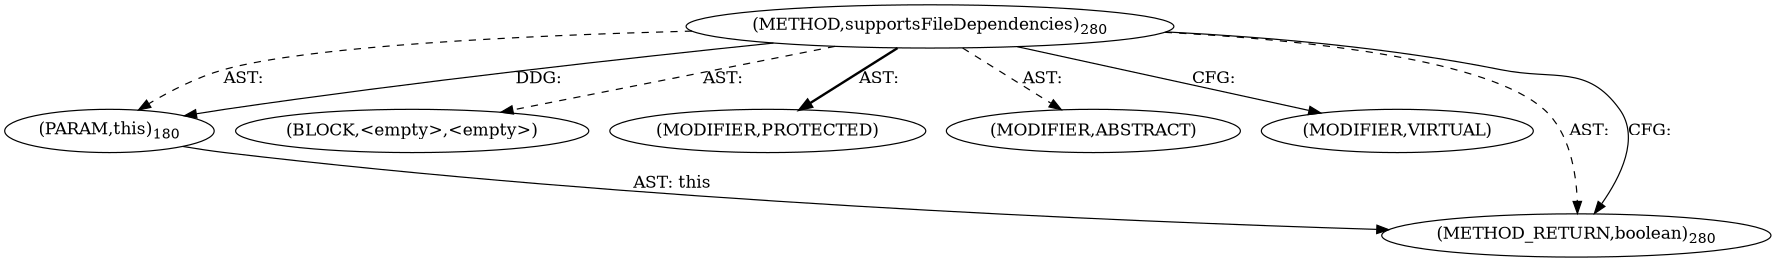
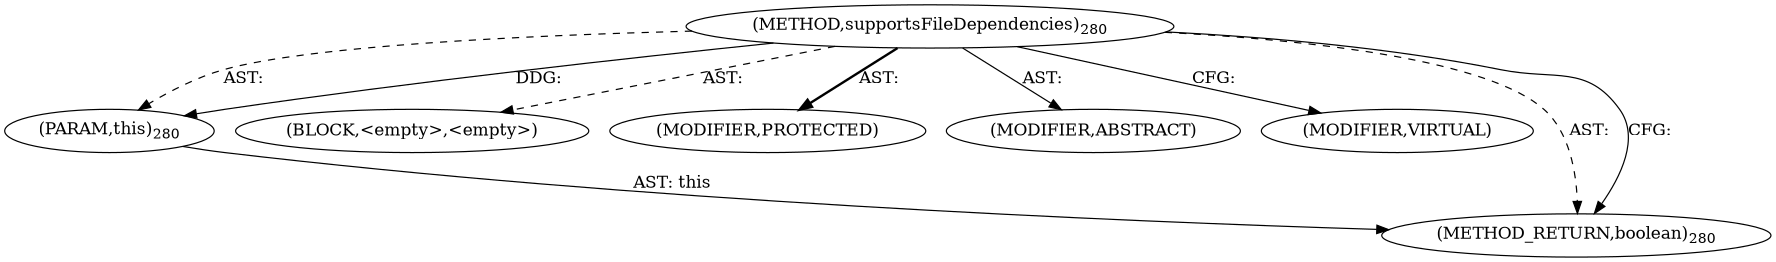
edge "(METHOD,supportsFileDependencies)" -> "(MODIFIER,ABSTRACT)": style dashed -> solid
node "(PARAM,this)": text "180" -> "280"
